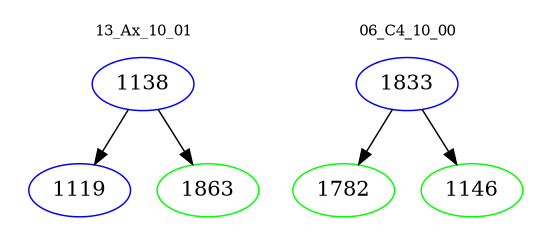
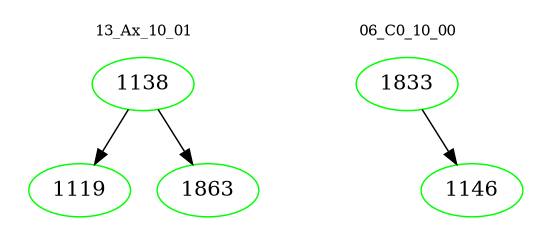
cluster "06_C4_10_00": label "06_C4_10_00" -> "06_C0_10_00"
node "1138": color blue -> green
node "1833": color blue -> green
node "1119": color blue -> green
node "1782": removed
